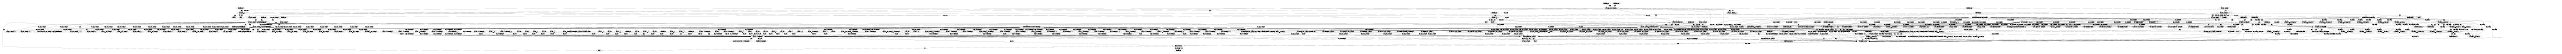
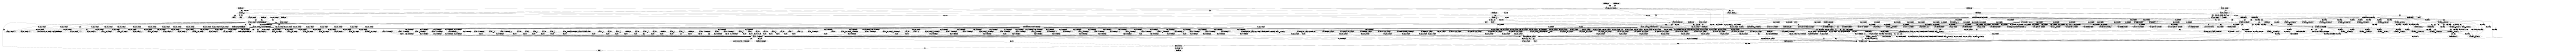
edge "(Call,!lpMemFile)" -> "(Call,dwMemLength > 9)": now "(Call,!lpMemFile)" -> "(Call,(LPCBYTE)lpMemFile)"
edge "(Call,nFlags & RSF_STEREO)" -> "(Call,nFlags == RS_IT2148)": added, label "DDG: nFlags"
edge "(Call,pIns->pSample = AllocateSample(mem))" -> "(Identifier,RS_IT21516)": now "(Call,pIns->pSample = AllocateSample(mem))" -> "(Call,FreeSample(pIns->pSample))"
node "(Call,len > 1)": removed
